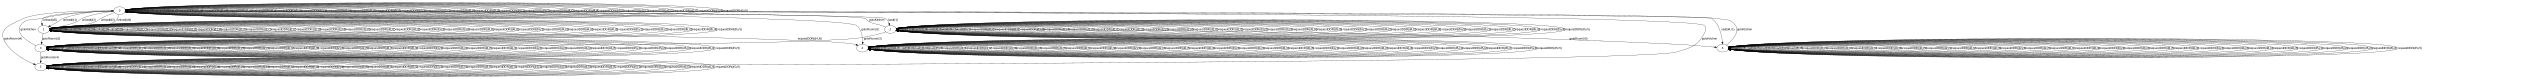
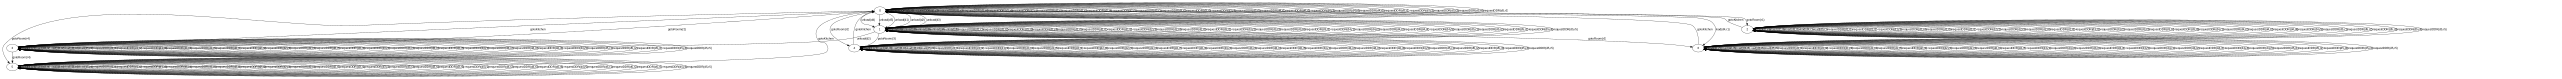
edge "0" -> "2": label "load(r1)" -> "gotoRoom(r1)"
edge "4" -> "0": added, label "gotoKitchen"
edge "2" -> "6": now "1" -> "6"
edge "1" -> "3": label "gotoRoom(r2)" -> "unload(d2)"
edge "1" -> "4": label "requestDDR(d4,r5)" -> "gotoRoom(r3)"
edge "2" -> "3": now "0" -> "3"
